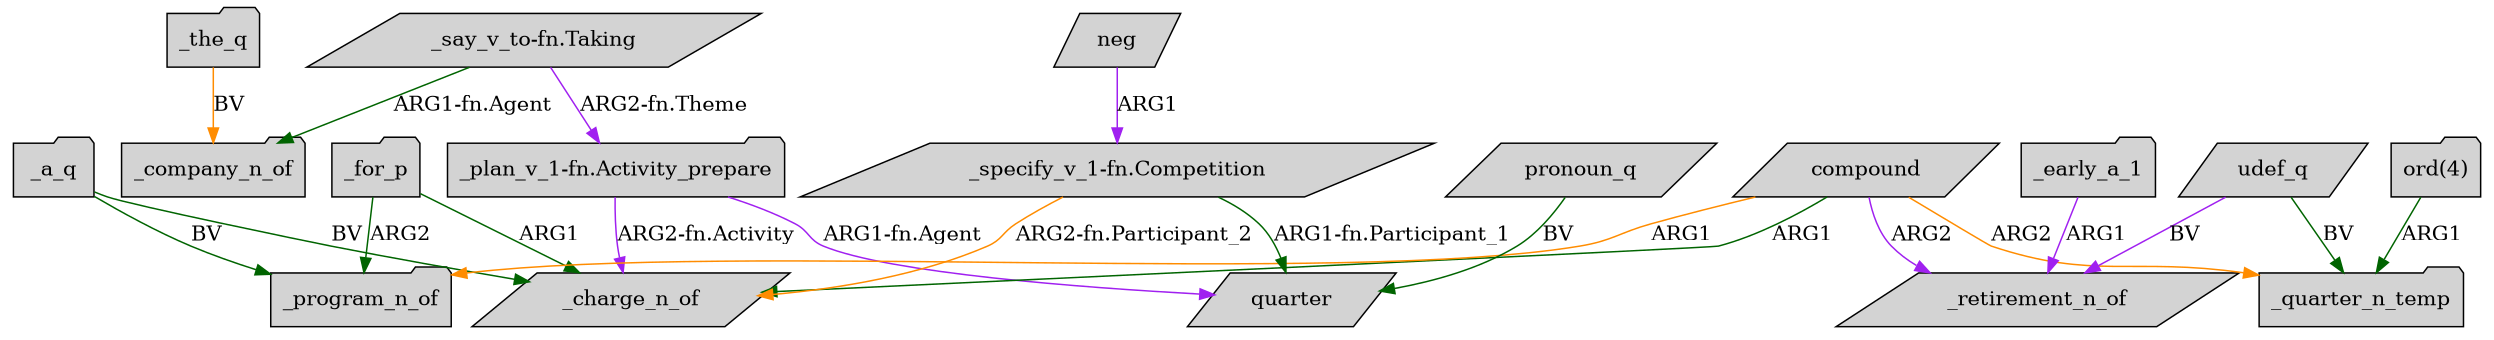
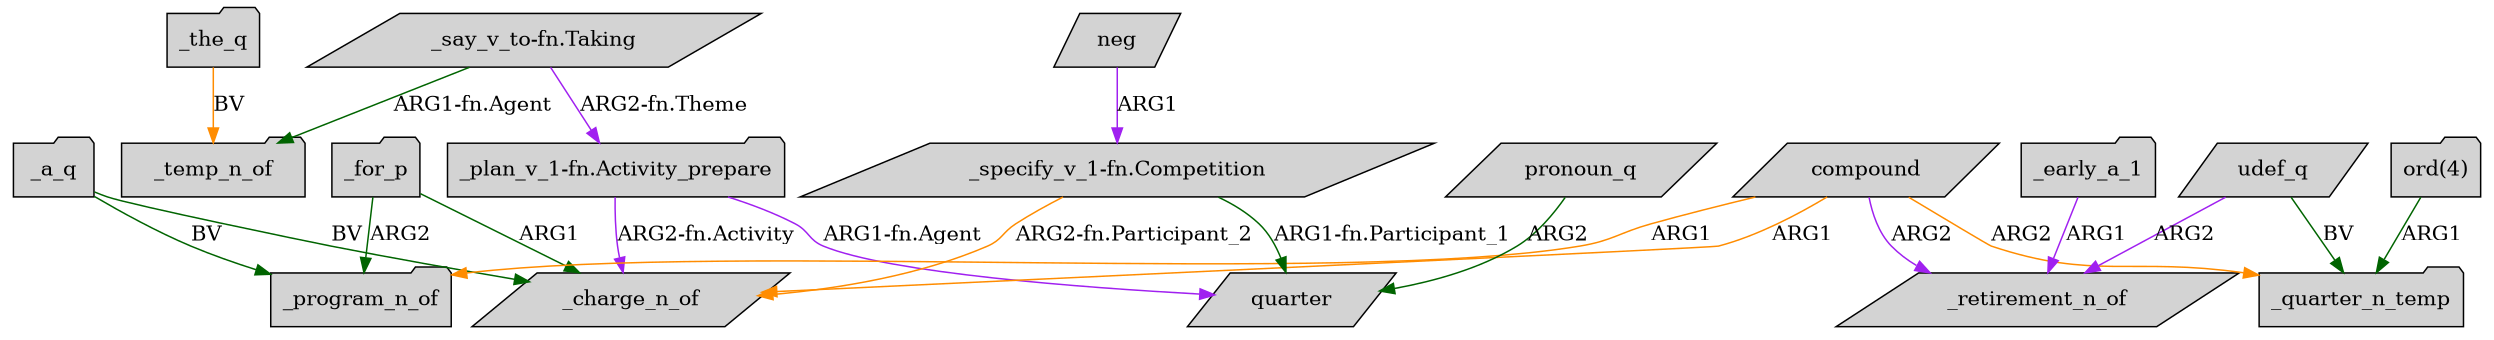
node "_company_n_of": label "_company_n_of" -> "_temp_n_of"
edge "pronoun_q" -> "quarter": label "BV" -> "ARG2"
edge "udef_q" -> "_retirement_n_of": label "BV" -> "ARG2"
edge "compound" -> "_charge_n_of": color darkgreen -> darkorange
